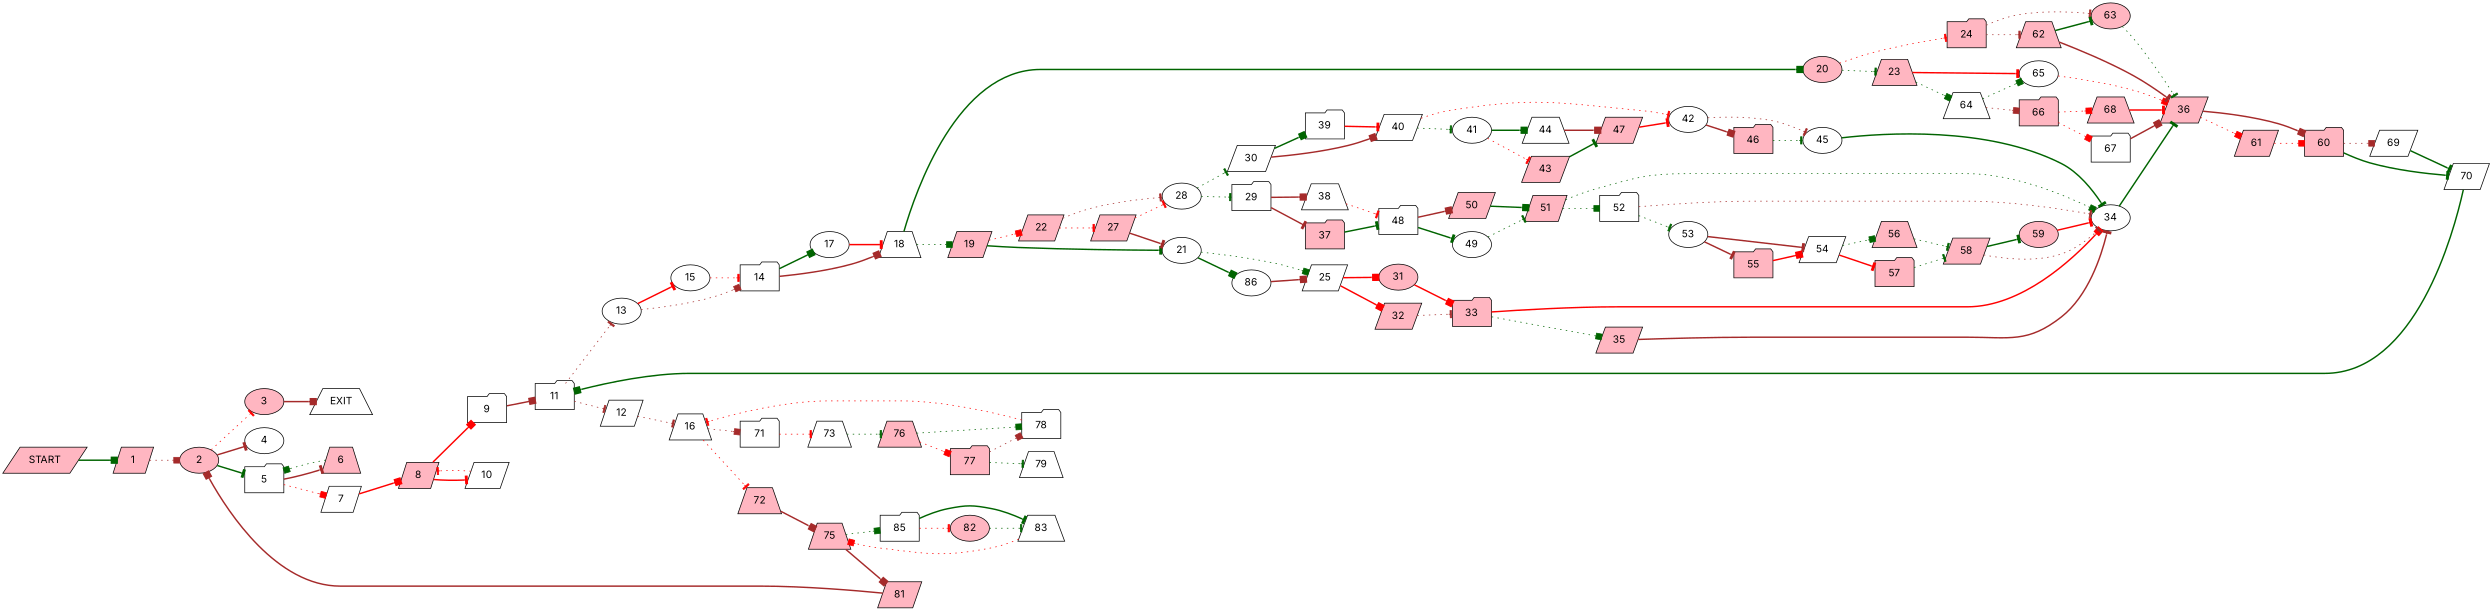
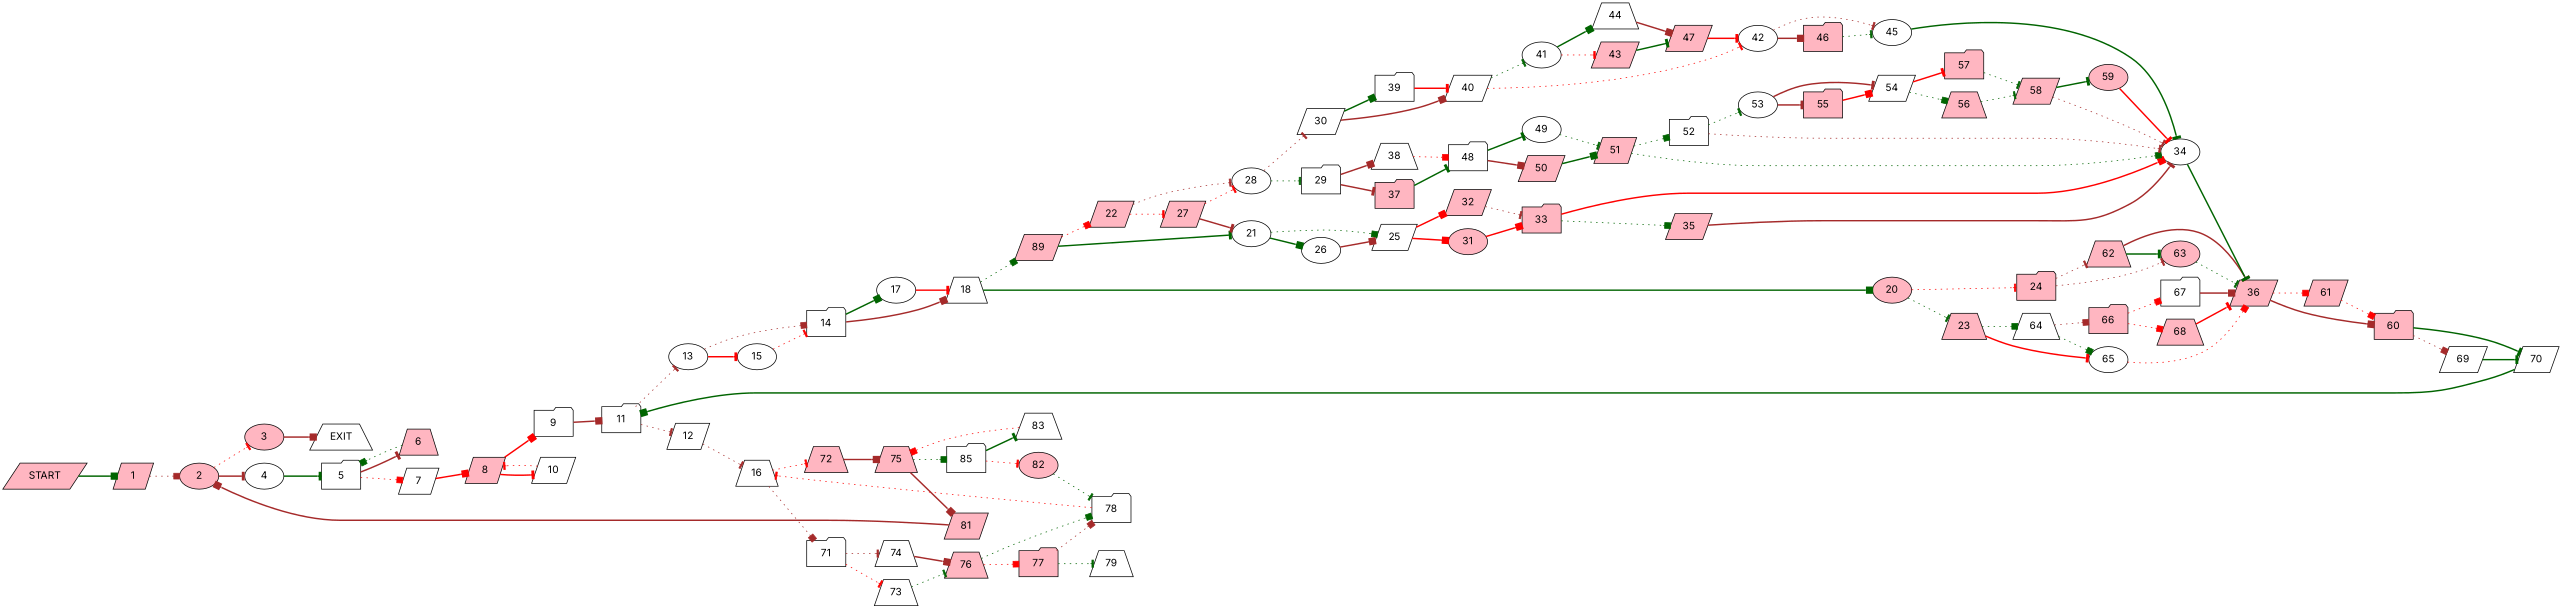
edge "28" -> "30": color darkgreen -> brown
edge "38" -> "48": arrowhead tee -> box
node "19": label "19" -> "89"
node "86": label "86" -> "26"
edge "2" -> "5": now "4" -> "5"
edge "82" -> "83": now "82" -> "78"
node "74": added
